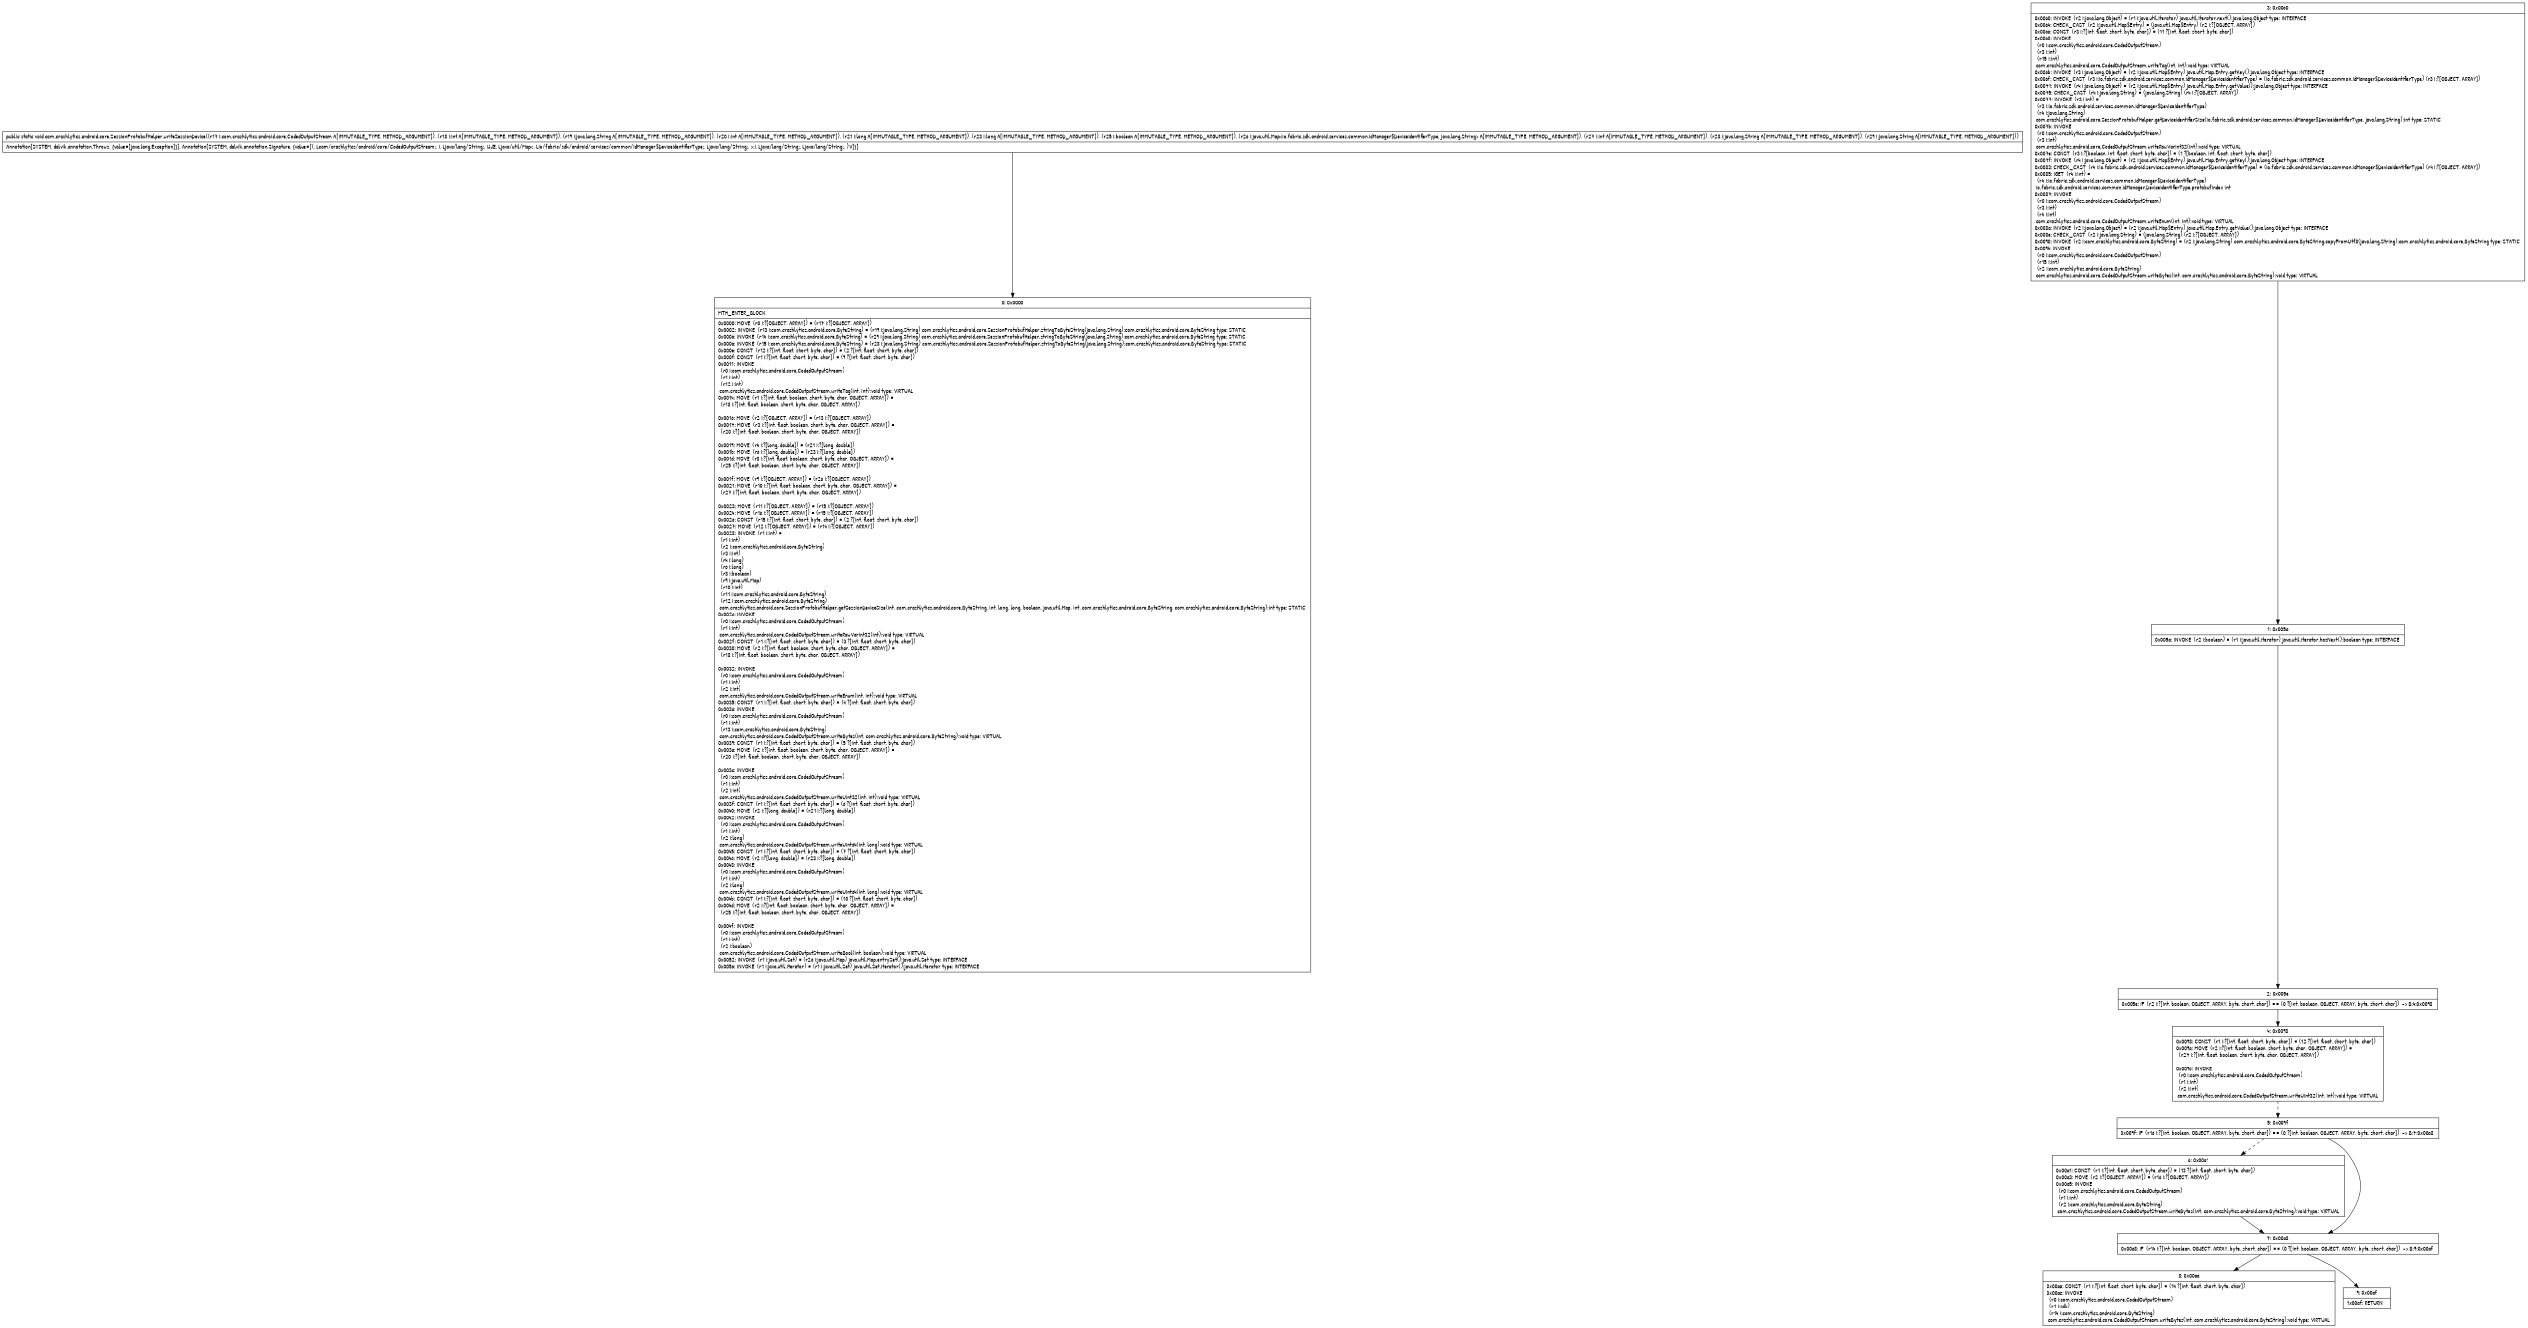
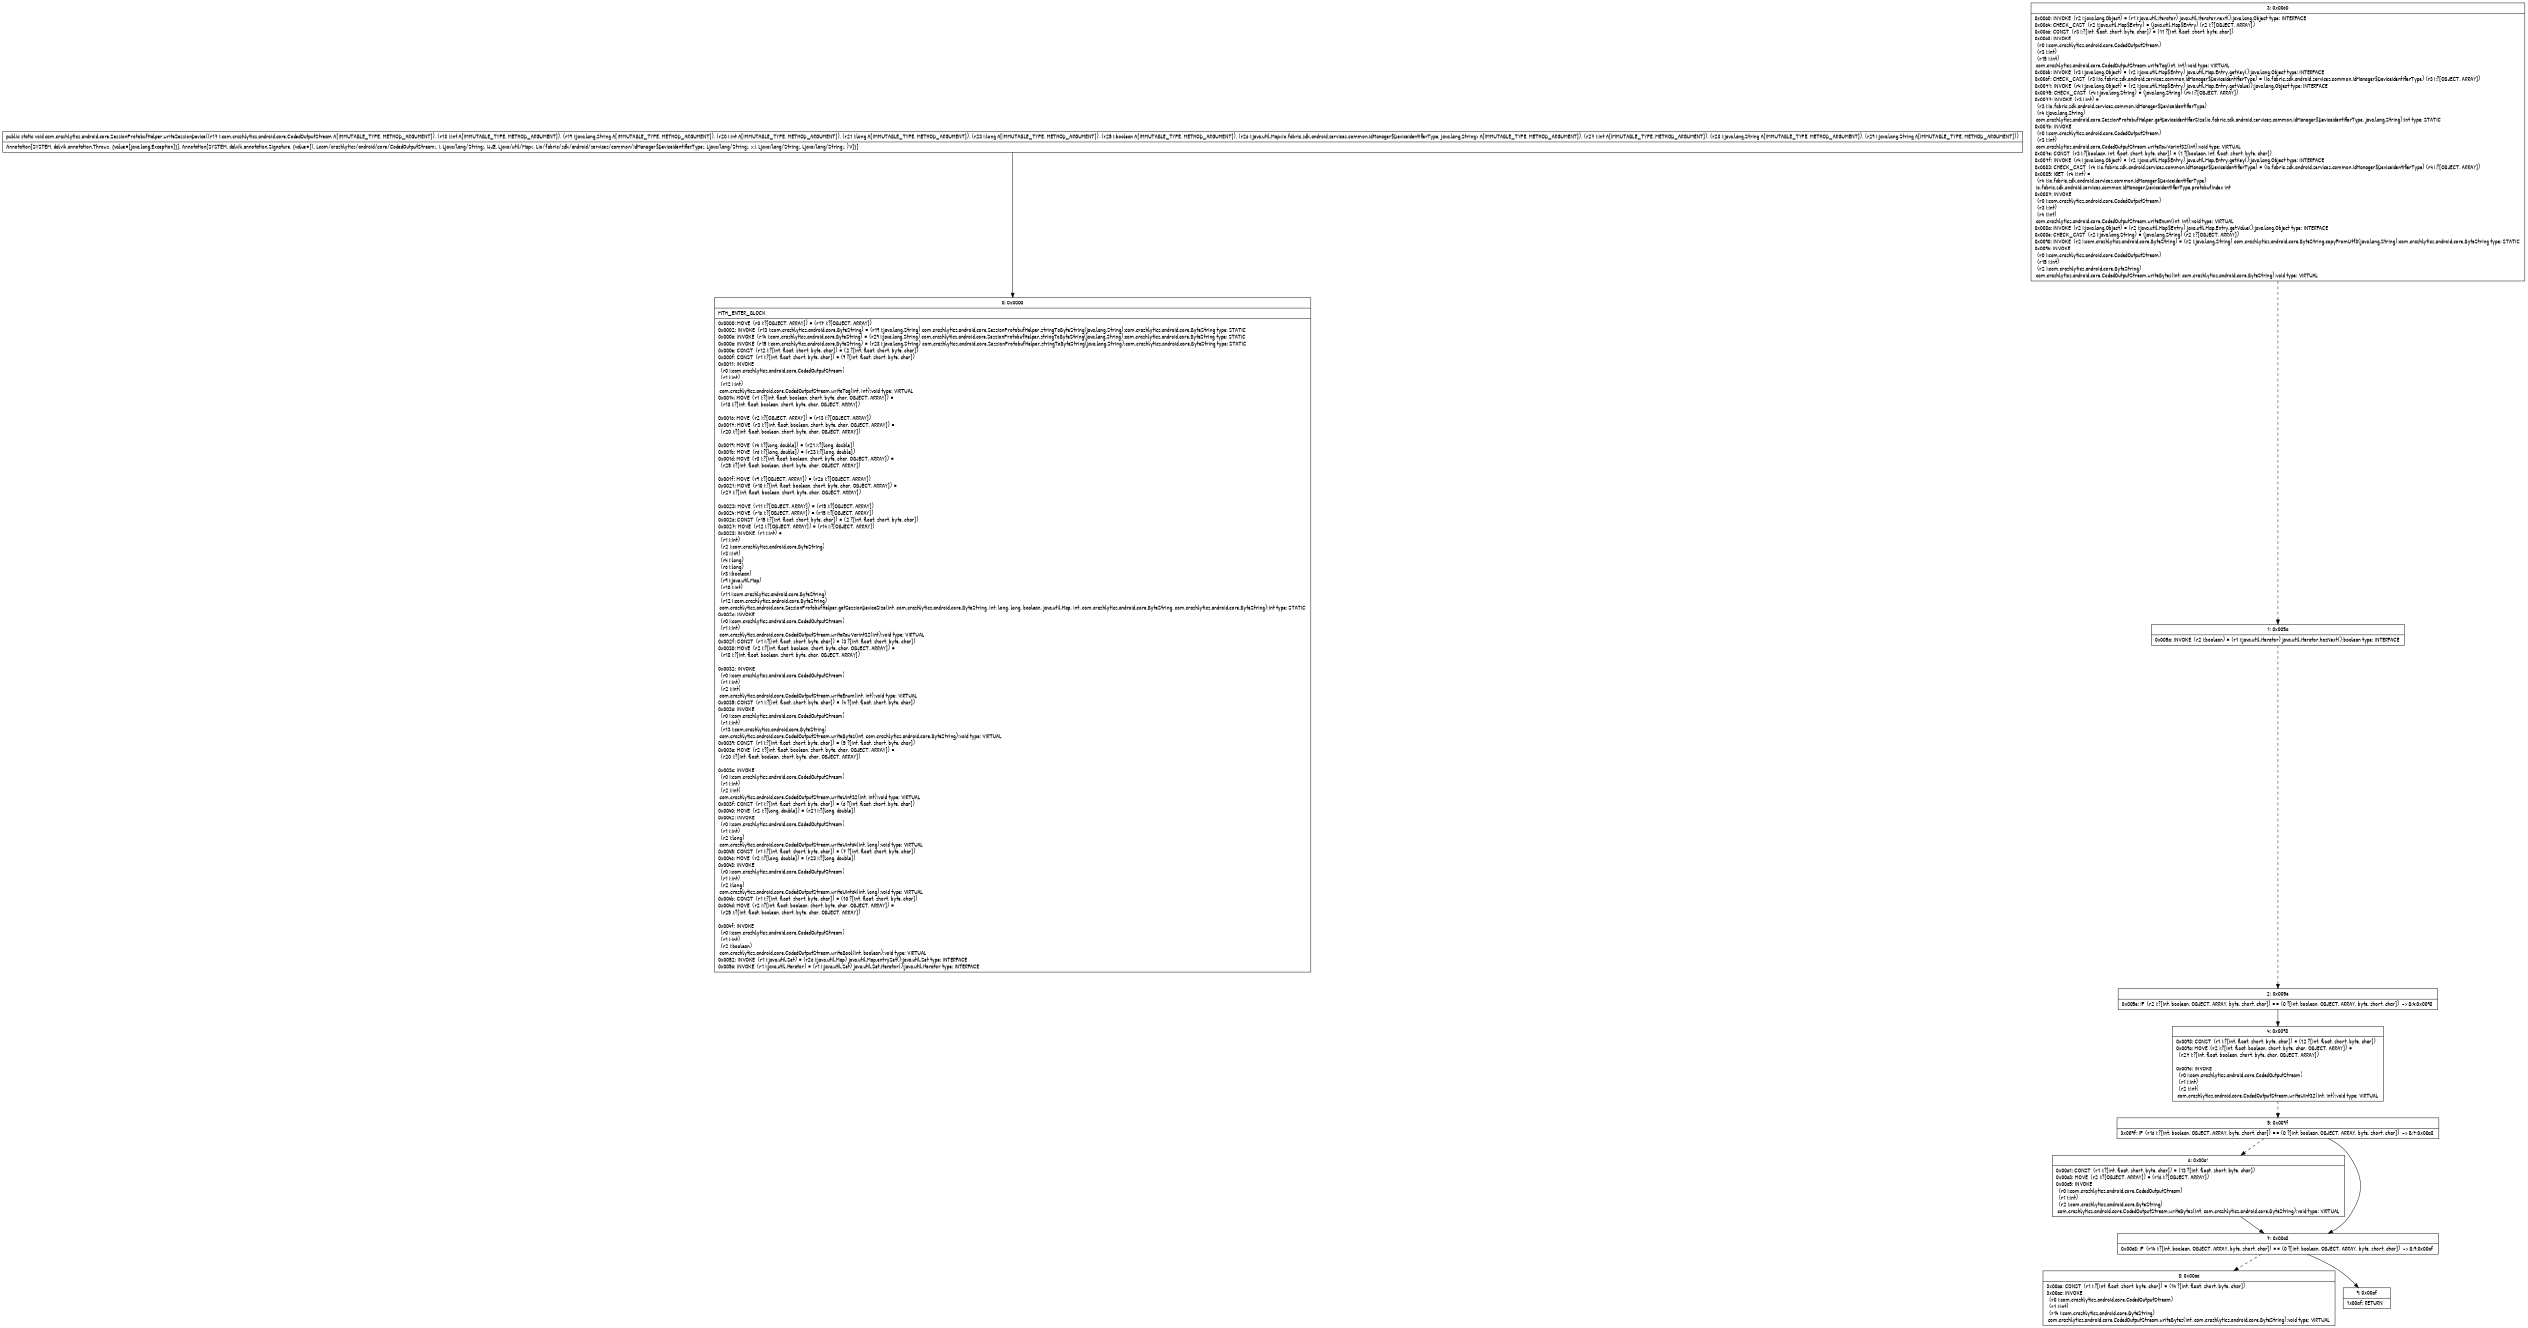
edge "3: 0x0060" -> "1: 0x005a": style solid -> dashed
edge "1: 0x005a" -> "2: 0x005e": style solid -> dashed
edge "7: 0x00a8" -> "8: 0x00aa": style solid -> dashed
node "8: 0x00aa": text "(r1 I:sdk)" -> "(r1 I:int)"
